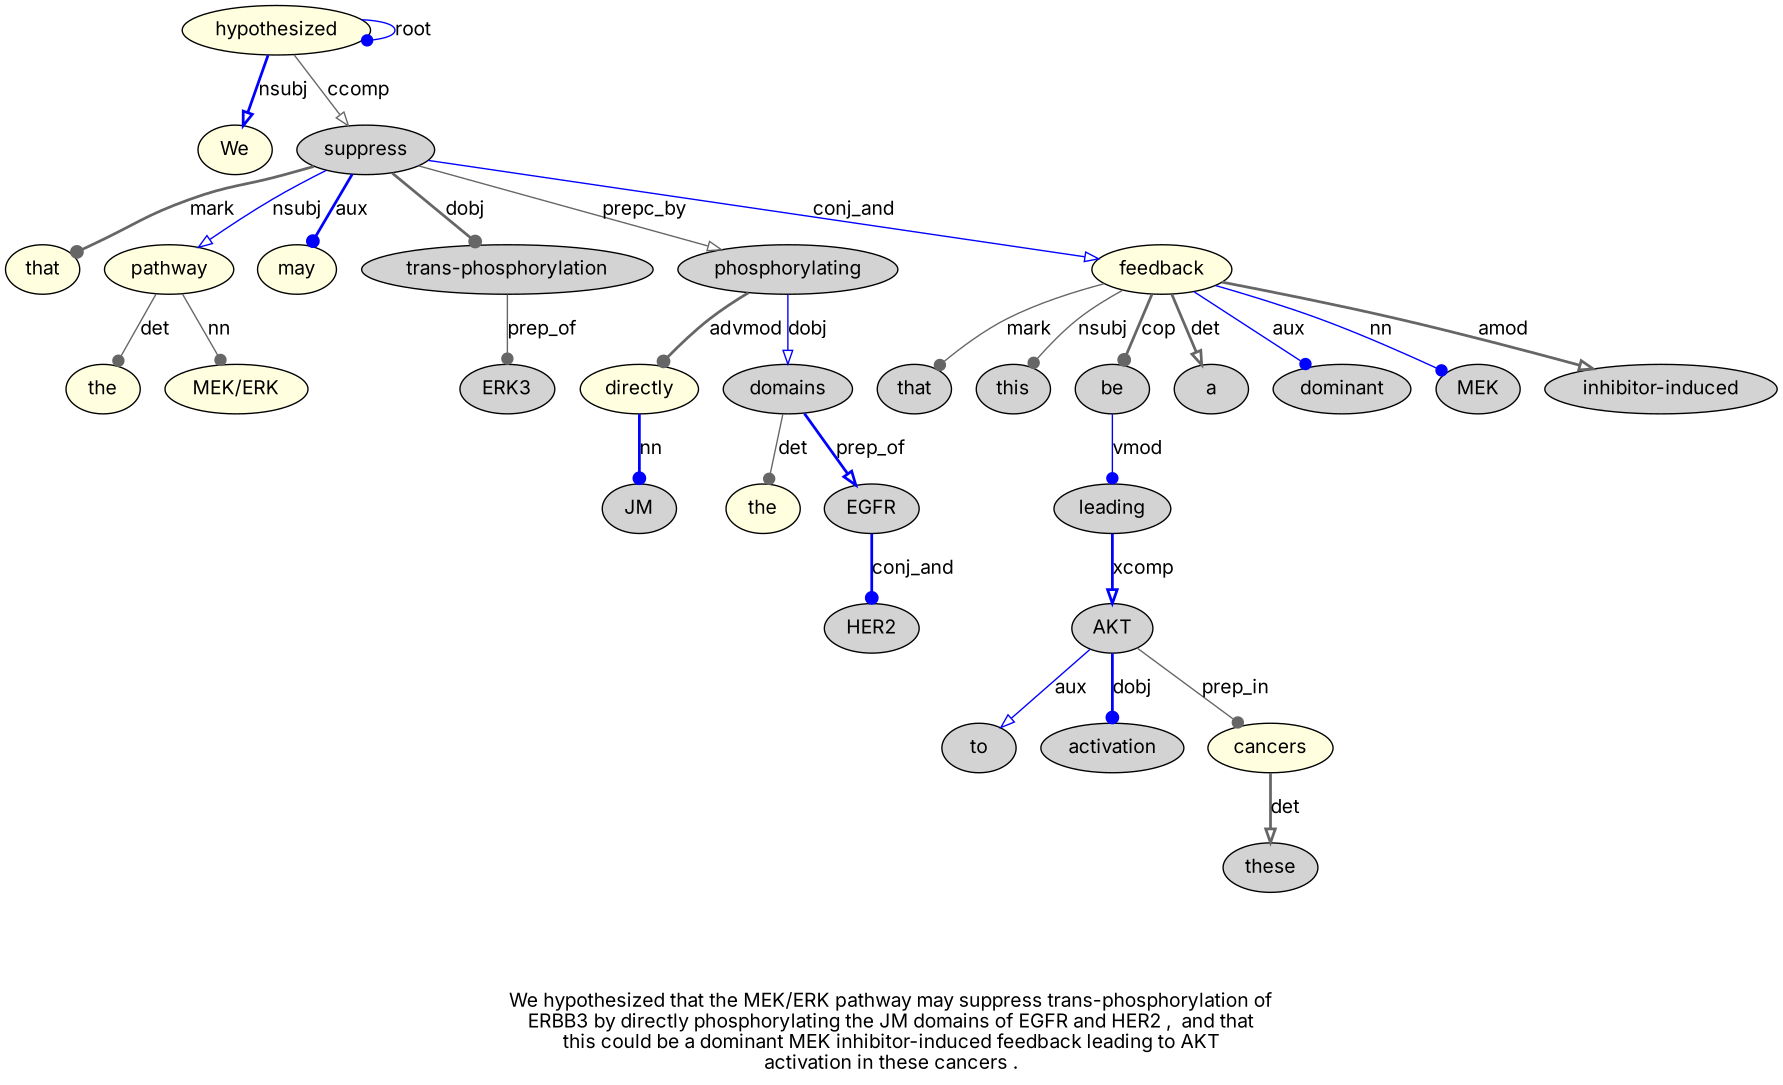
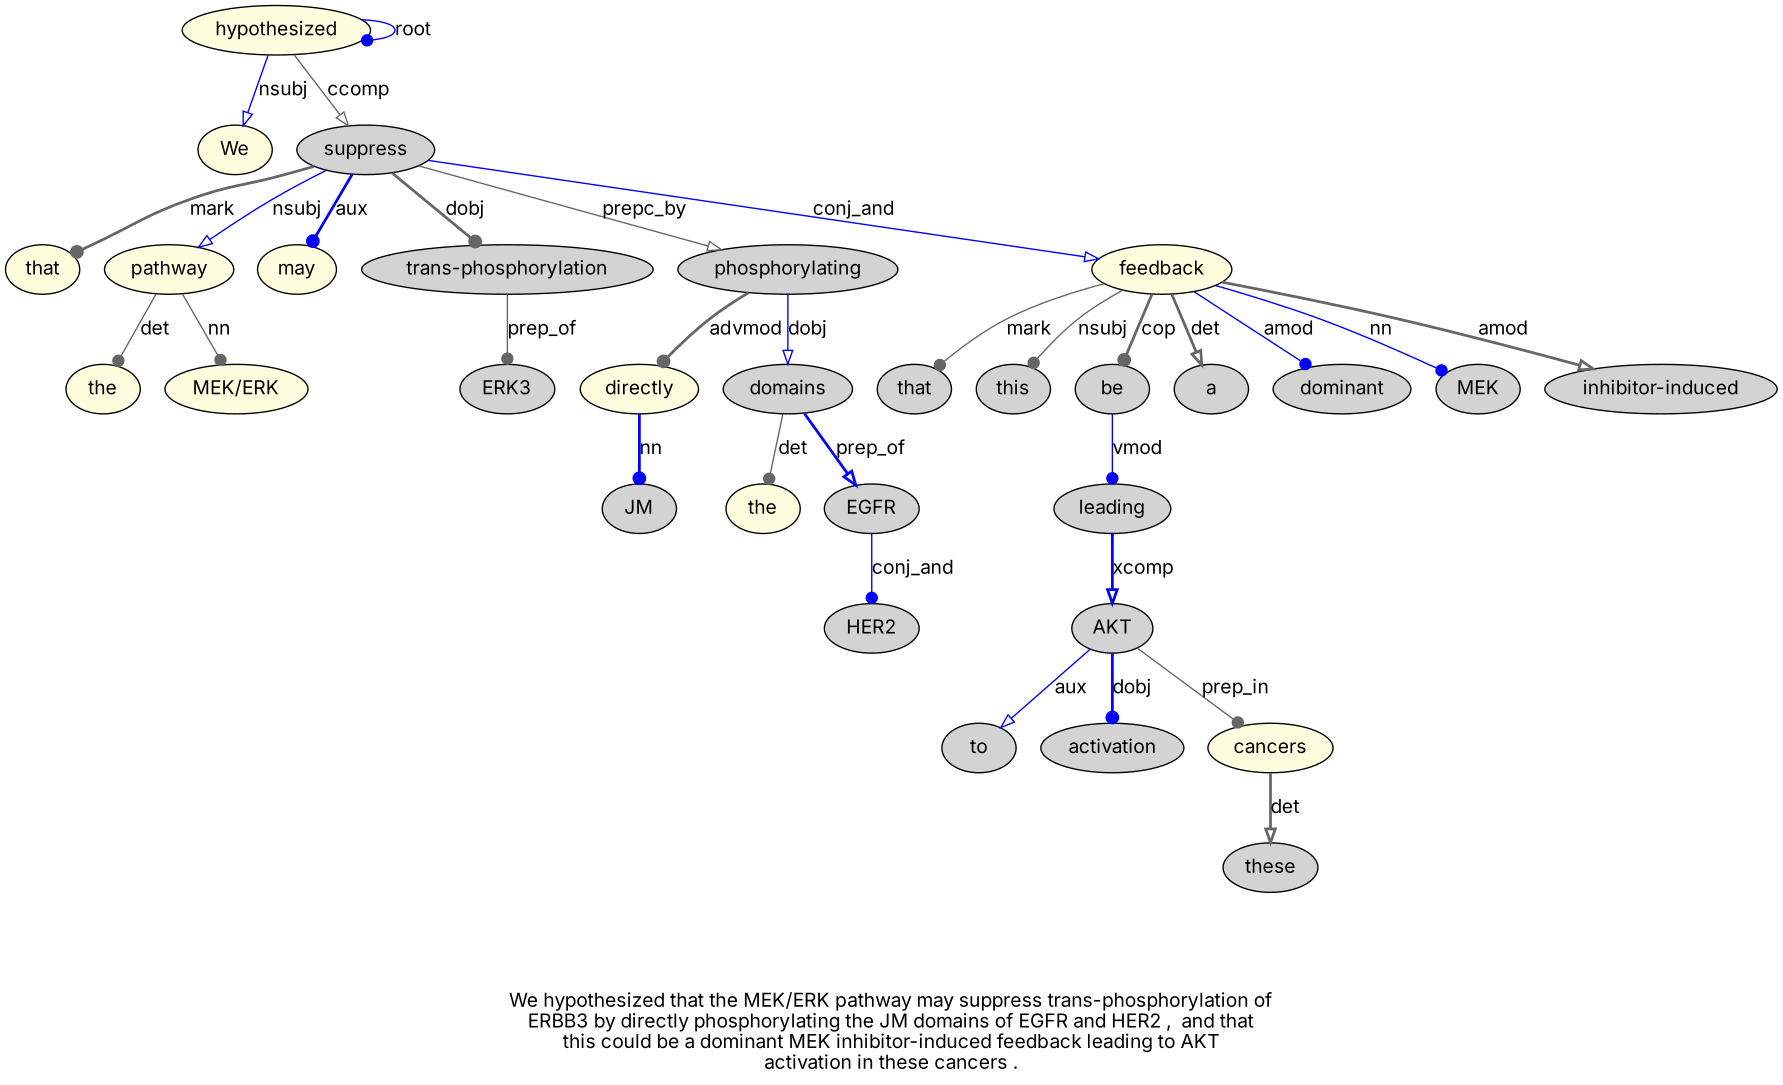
edge "hypothesized" -> "We": style bold -> solid
edge "feedback" -> "dominant": label "aux" -> "amod"
edge "EGFR" -> "HER2": style bold -> solid
